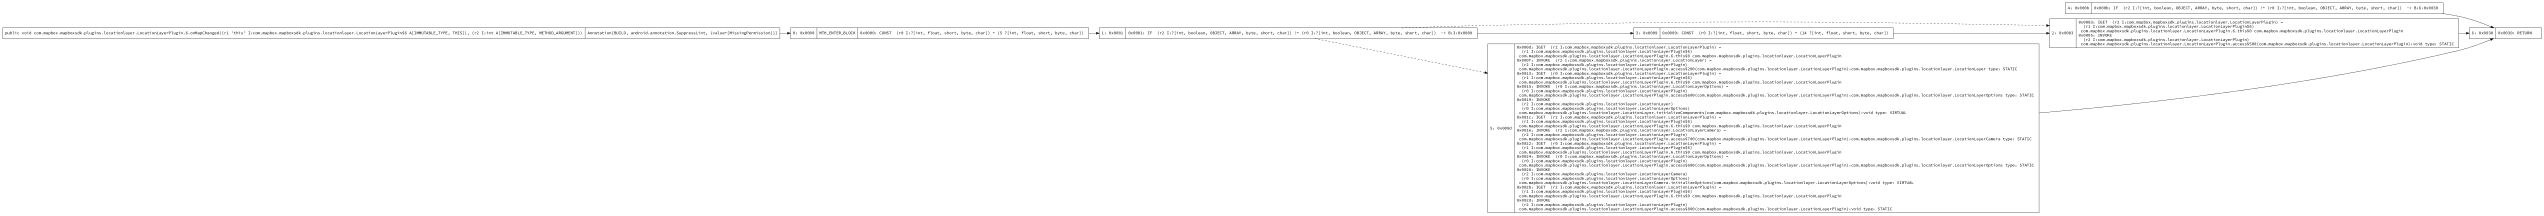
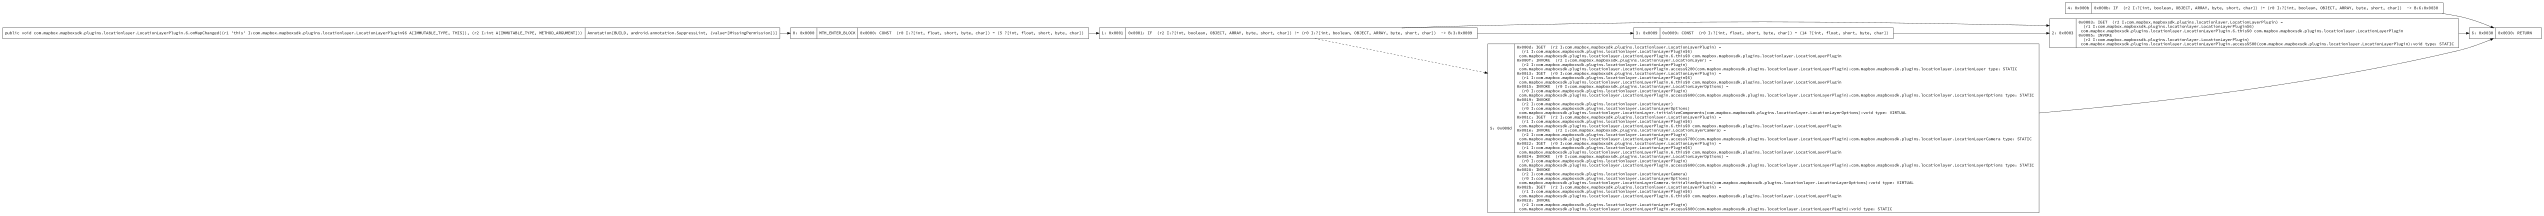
edge "1: 0x0001" -> "2: 0x0003": style dashed -> solid
